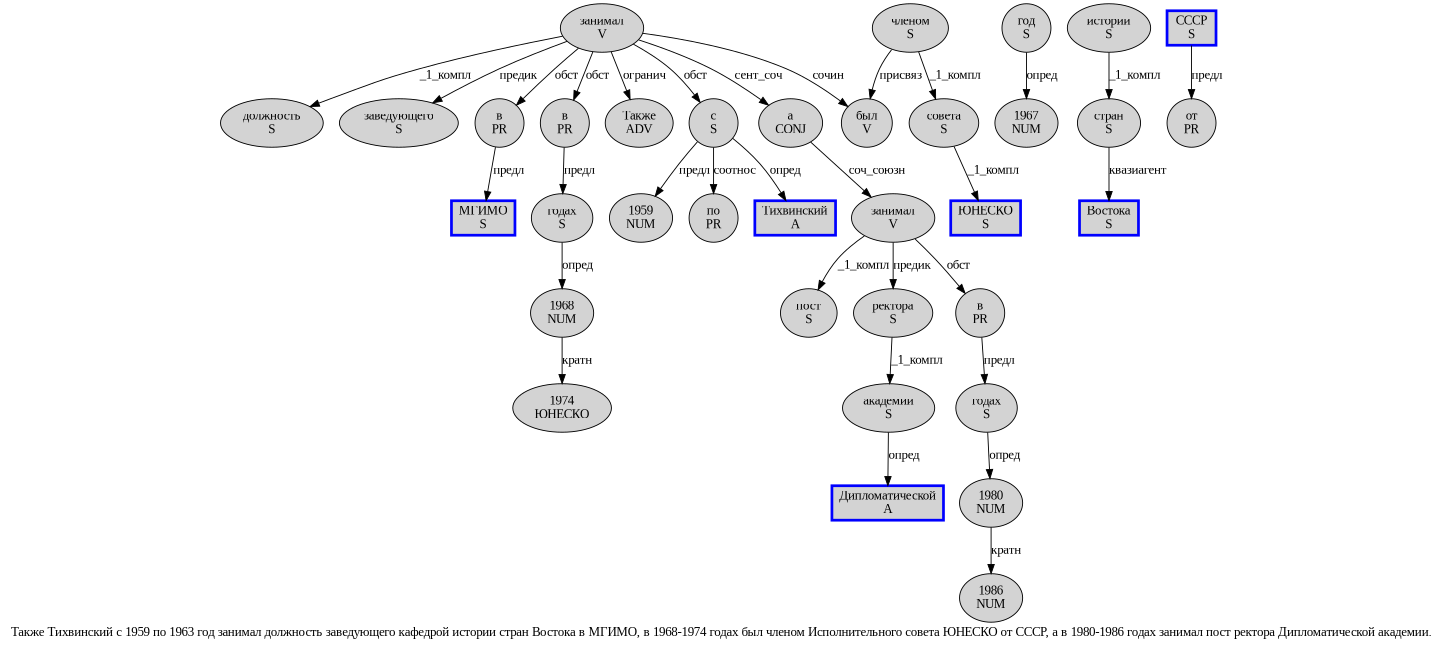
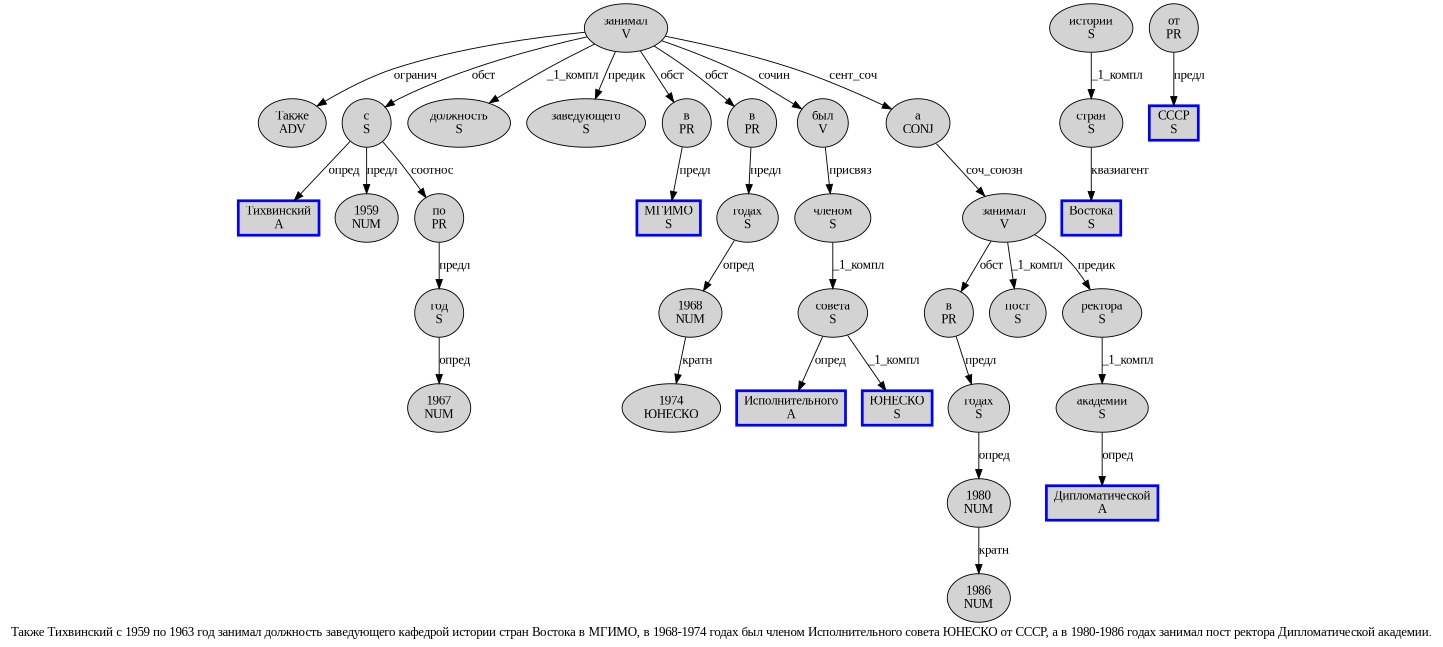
edge "СССР S" -> "от PR": reversed
edge "членом S" -> "был V": reversed
edge "по PR" -> "год S": added, label "предл"
node "Исполнительного A": added
